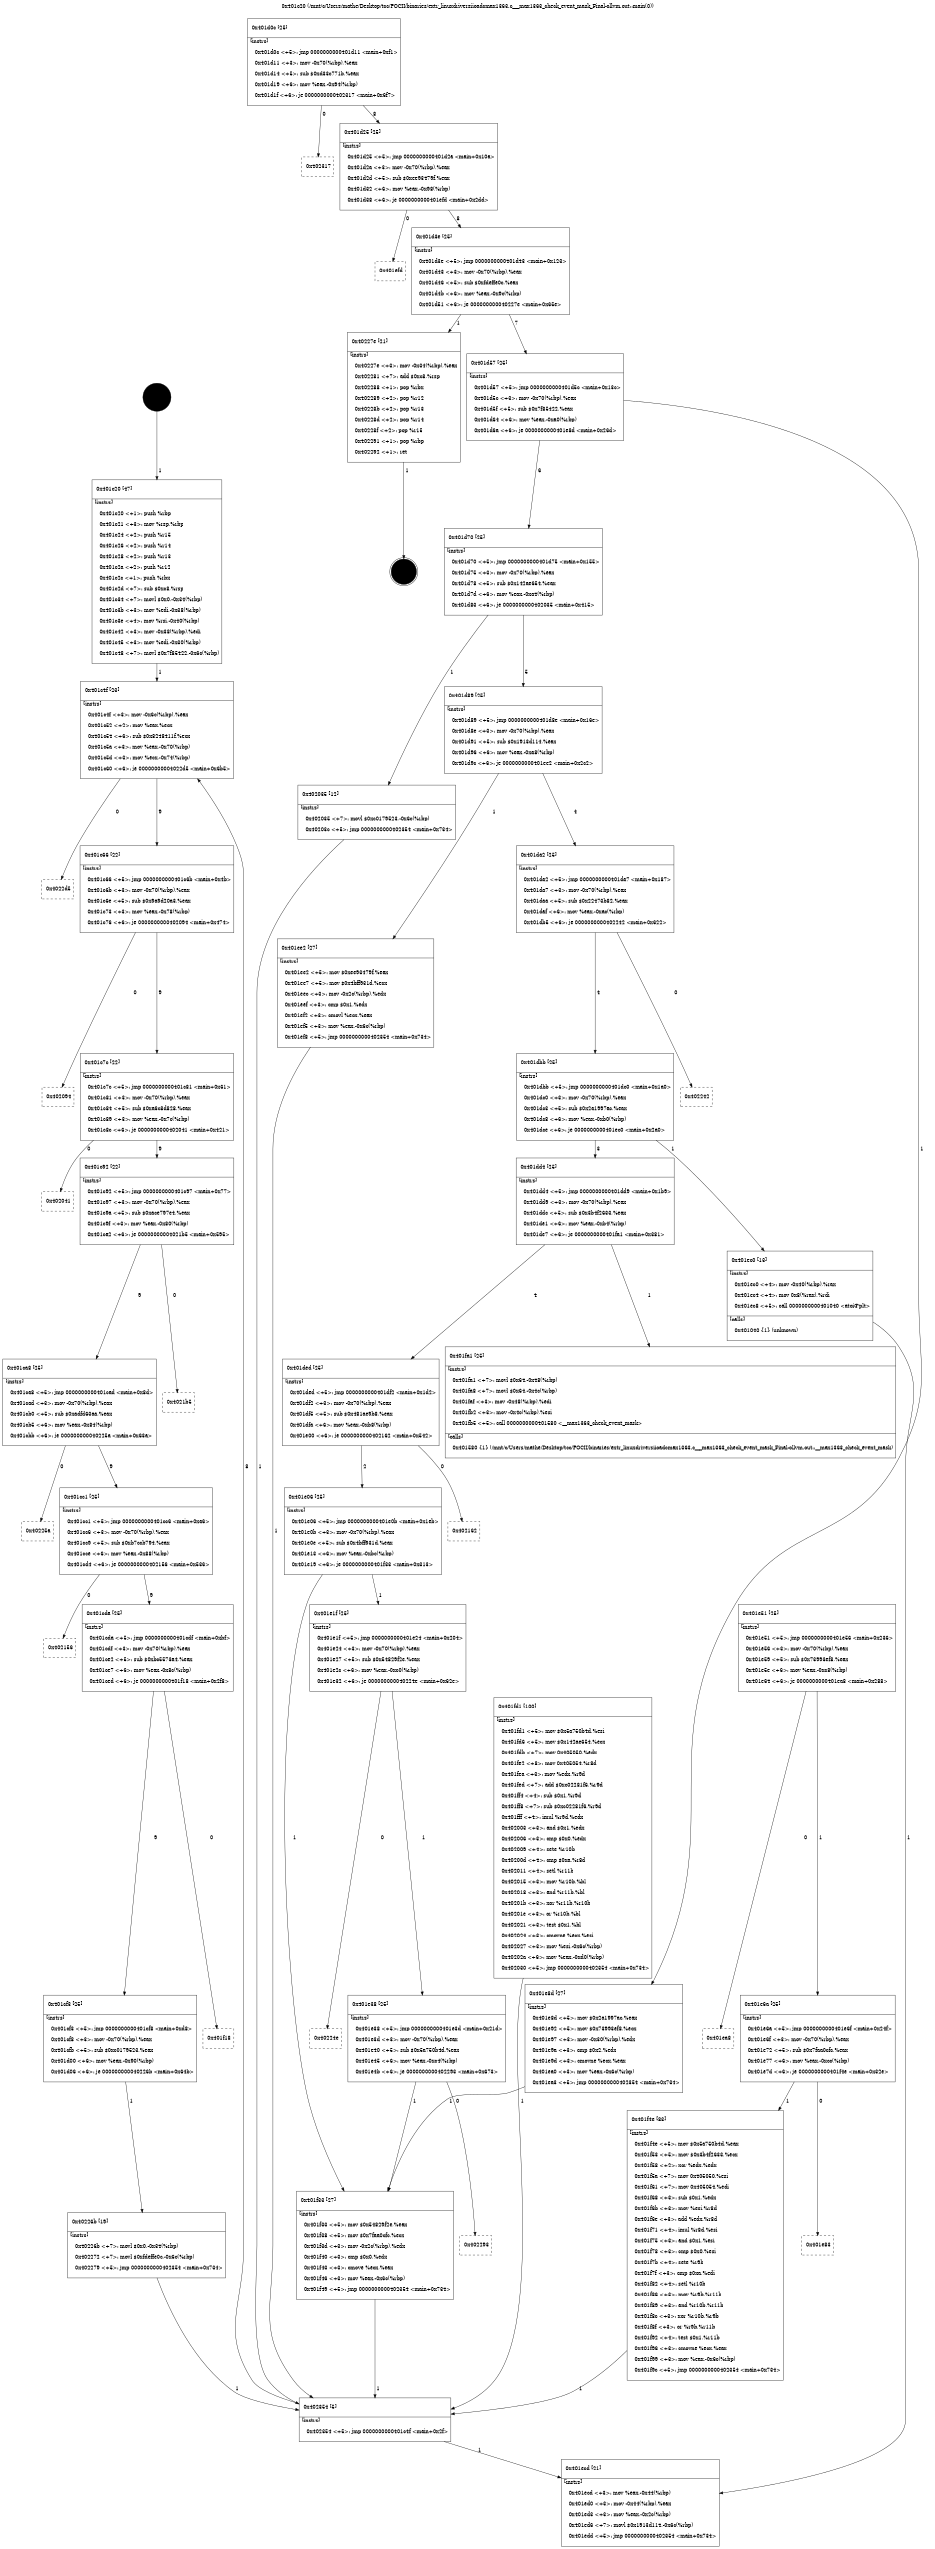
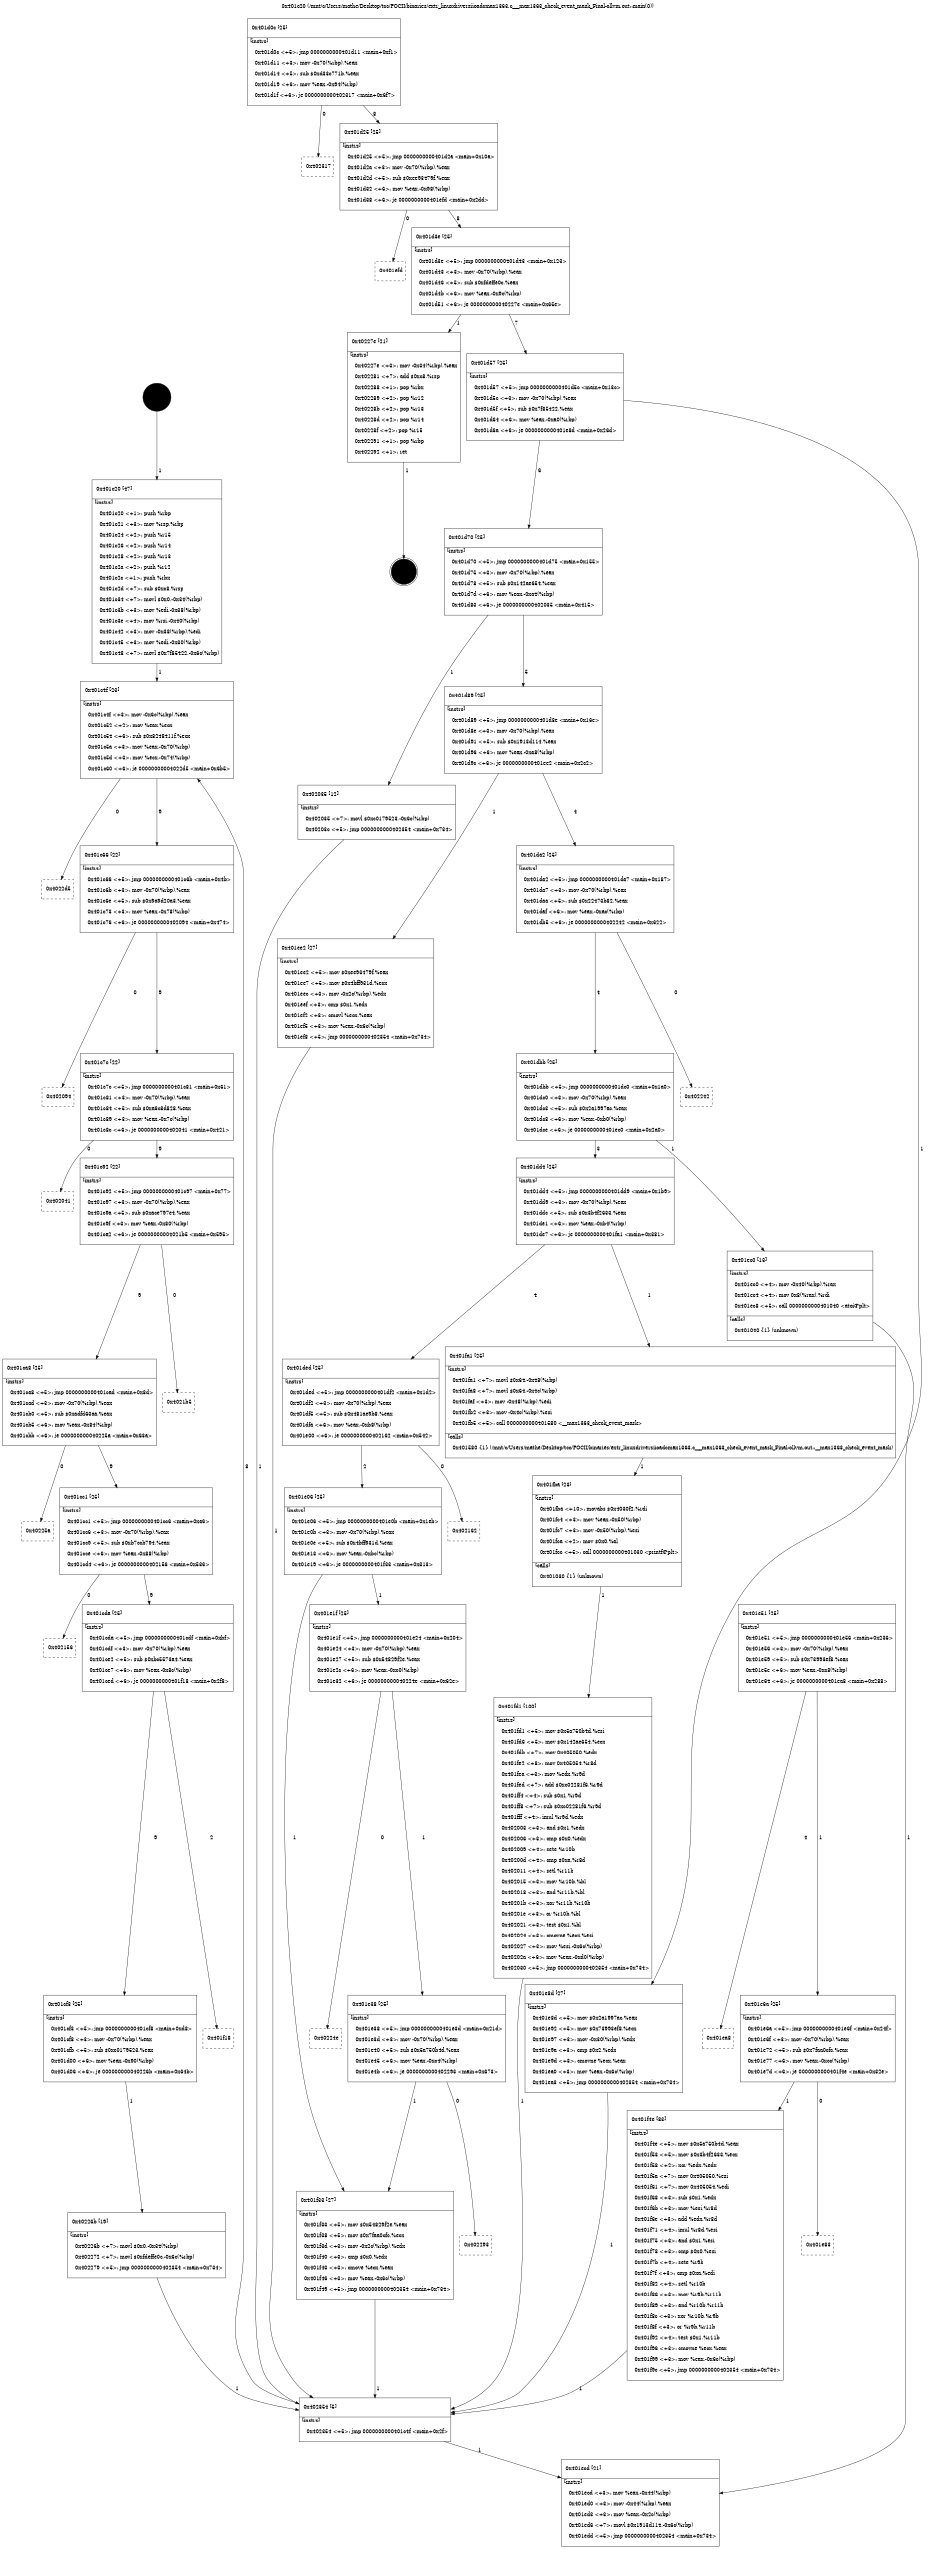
node "0x401fba [23]": added
edge "0x401cda [25]" -> "0x401f18": label " 0" -> " 2"
edge "0x401e51 [25]" -> "0x401ea8": label " 0" -> " 4"
edge "0x401e8d [27]" -> "0x401f33 [27]": now "0x401e8d [27]" -> "0x402354 [5]"
